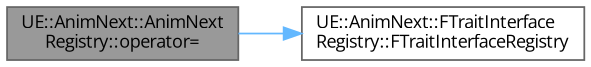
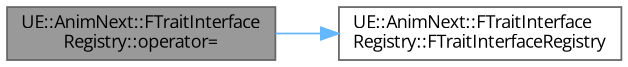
node "UE::AnimNext::AnimNext Registry::operator=": label "UE::AnimNext::AnimNext Registry::operator=" -> "UE::AnimNext::FTraitInterface Registry::operator="
